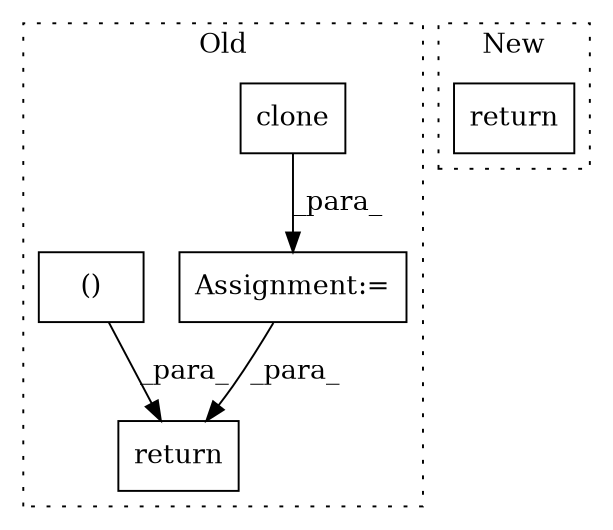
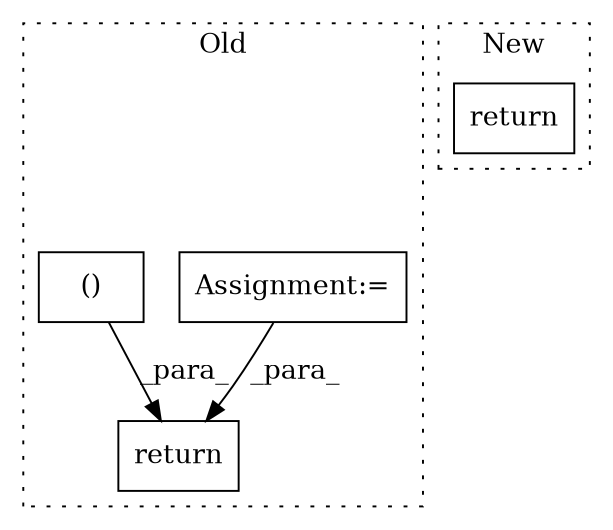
node "clone": removed
